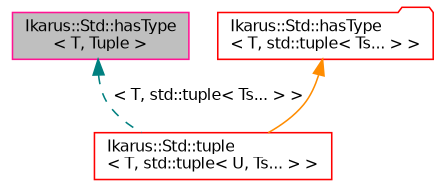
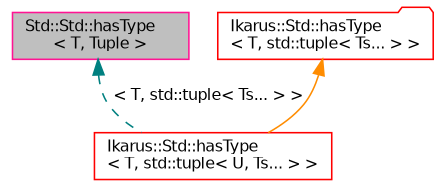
node "Ikarus::Std::hasType < T, Tuple >": label "Ikarus::Std::hasType < T, Tuple >" -> "Std::Std::hasType < T, Tuple >"
node "Ikarus::Std::tuple < T, std::tuple< U, Ts... > >": label "Ikarus::Std::tuple < T, std::tuple< U, Ts... > >" -> "Ikarus::Std::hasType < T, std::tuple< U, Ts... > >"
